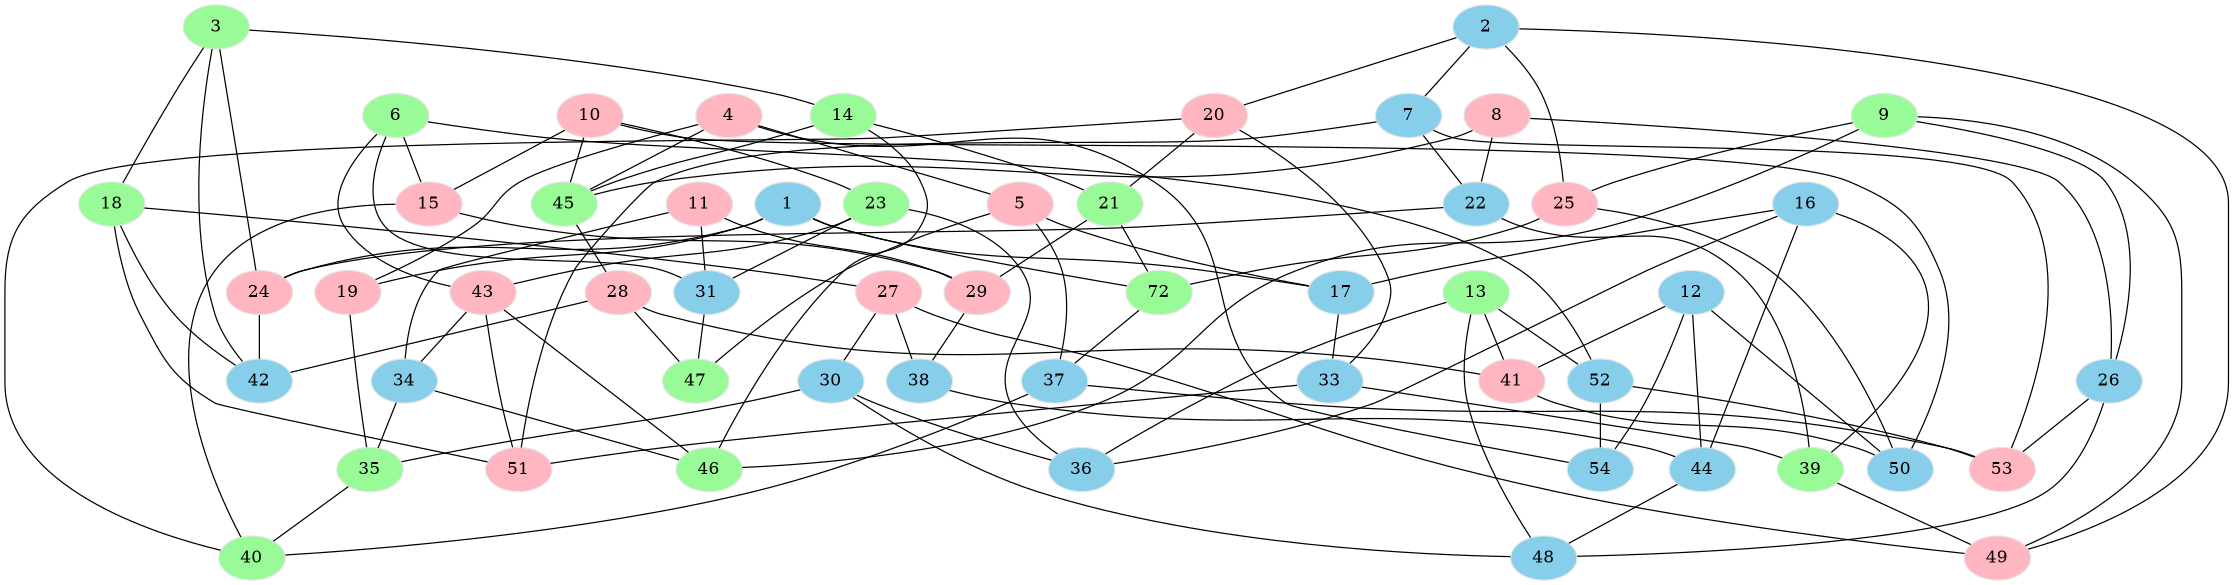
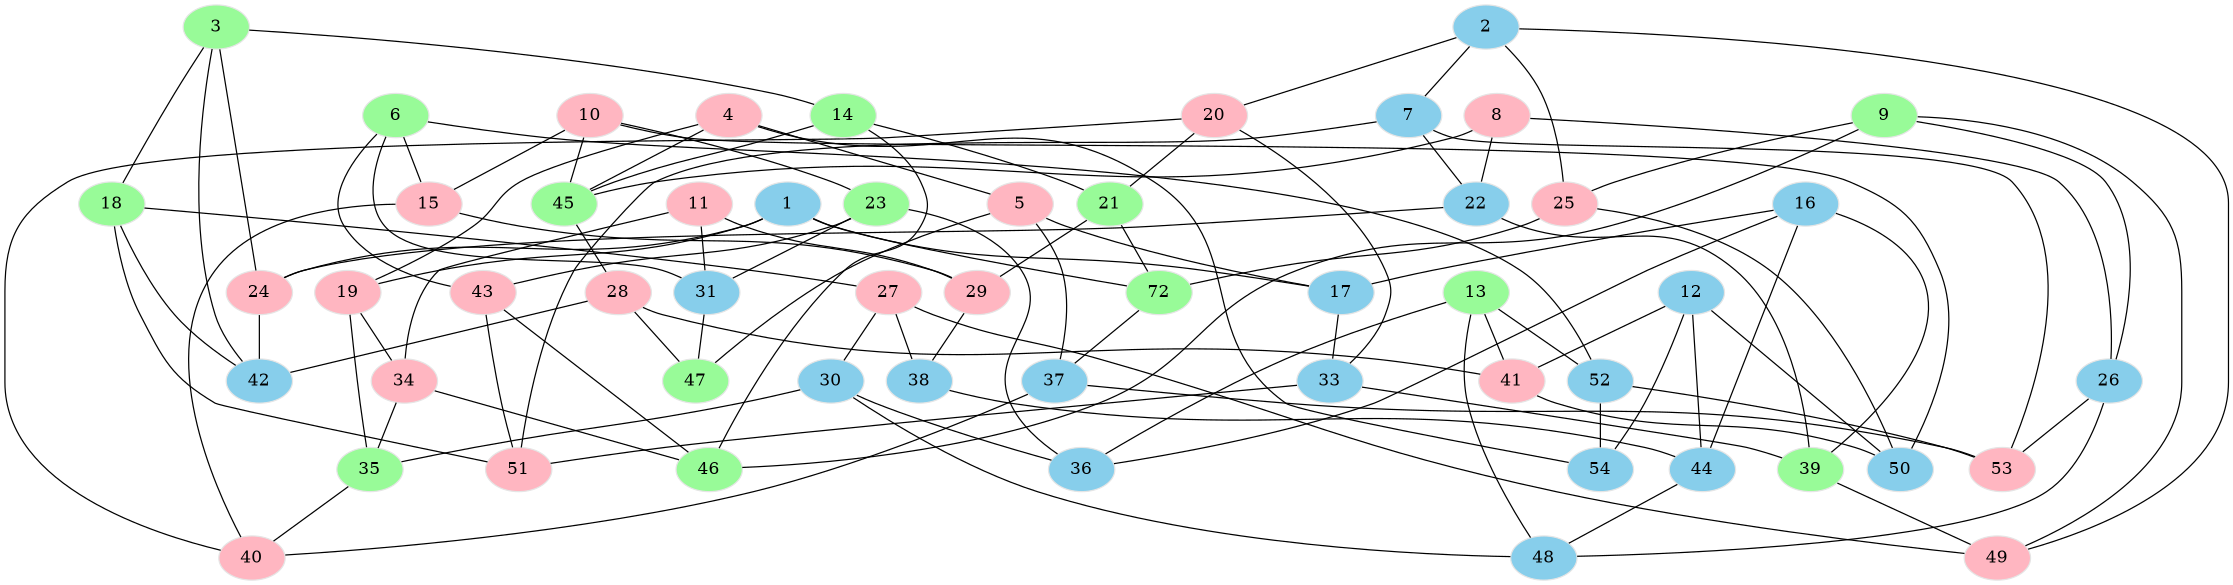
edge "43" -- "34": now "19" -- "34"
node "34": fillcolor skyblue -> lightpink
node "40": fillcolor palegreen -> lightpink
